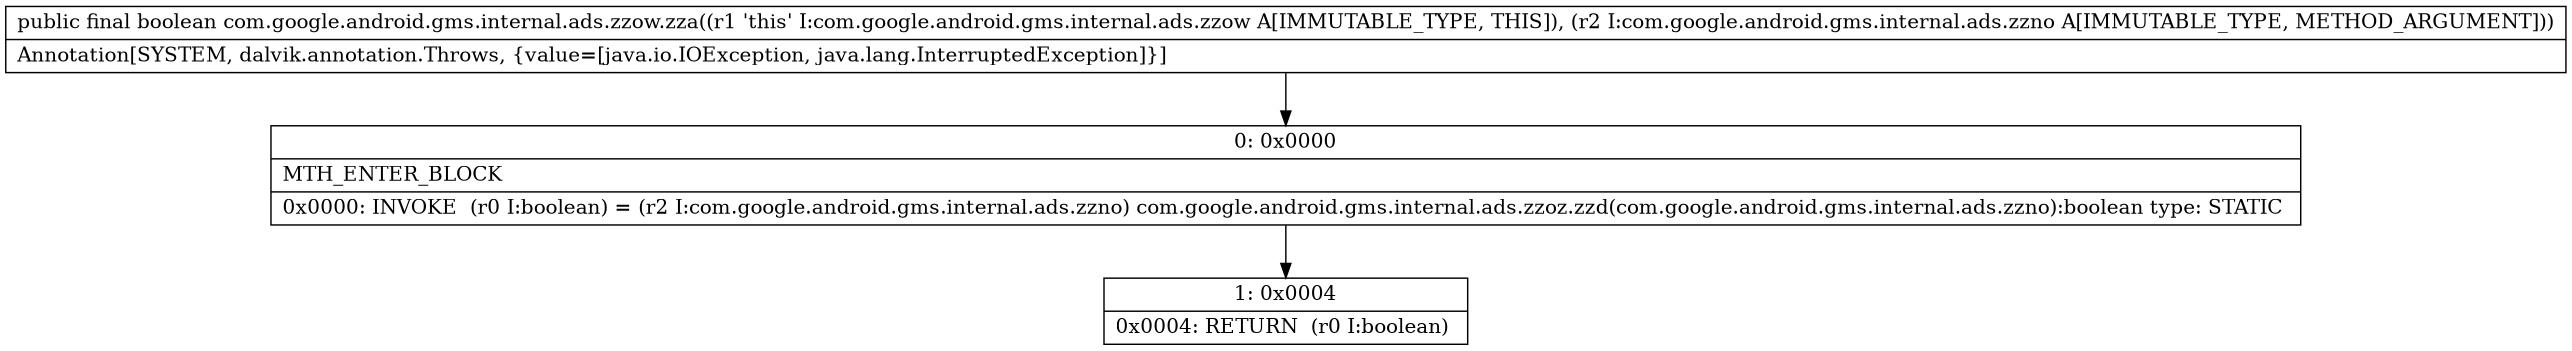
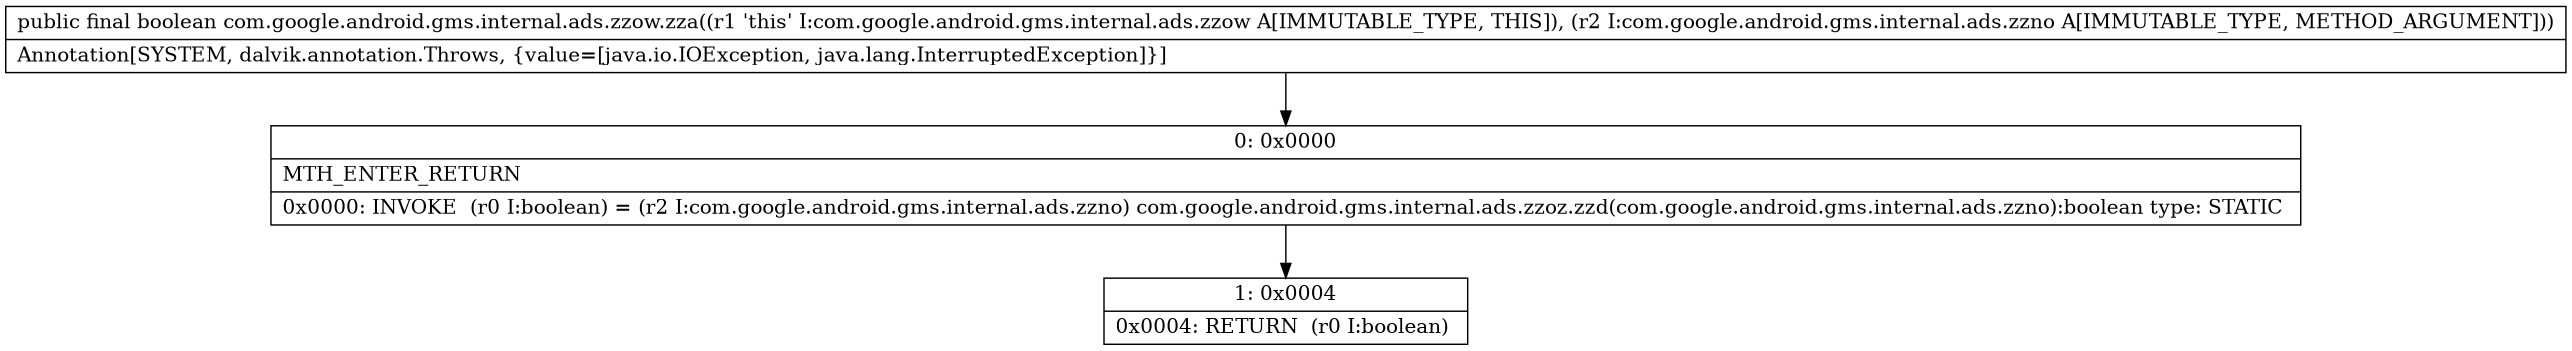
node "0: 0x0000": text "MTH_ENTER_BLOCK" -> "MTH_ENTER_RETURN"
